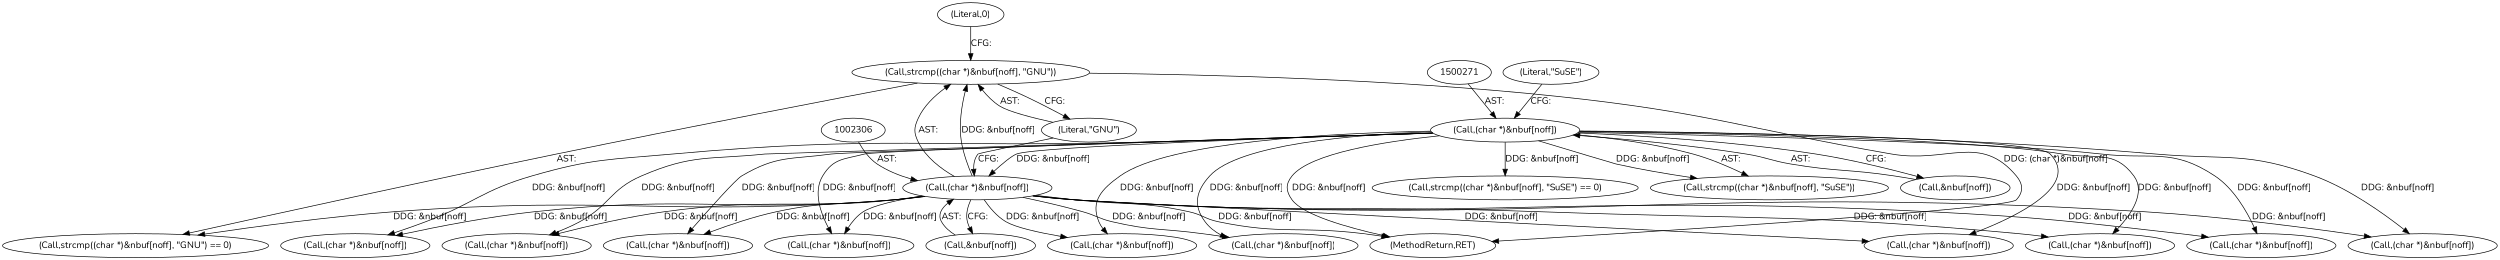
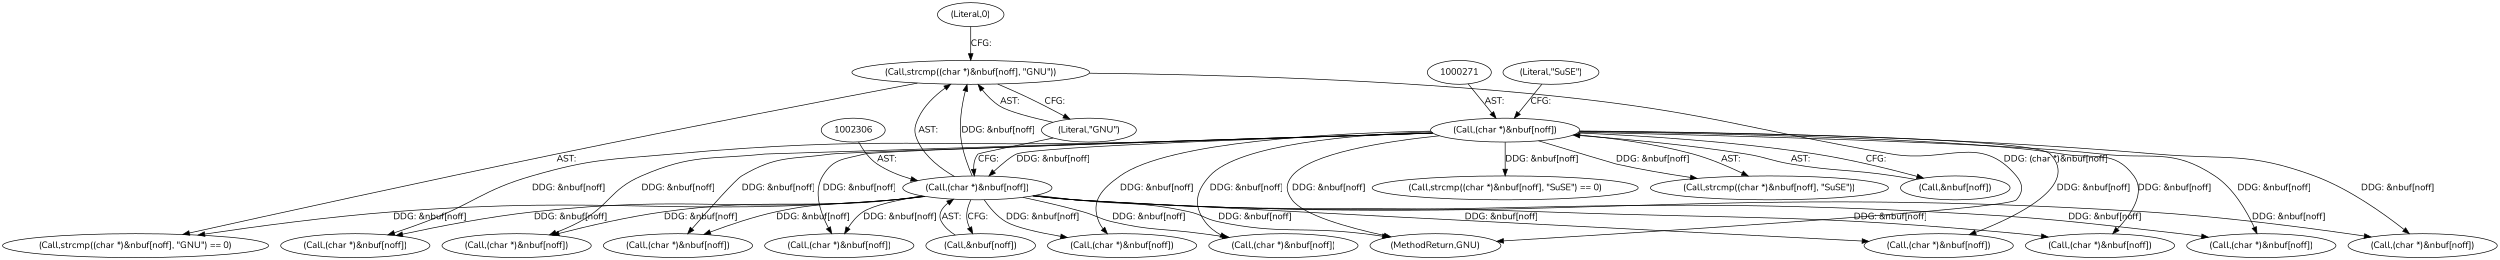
node "1500271": label "1500271" -> "1000271"
node "(MethodReturn,RET)": label "(MethodReturn,RET)" -> "(MethodReturn,GNU)"
